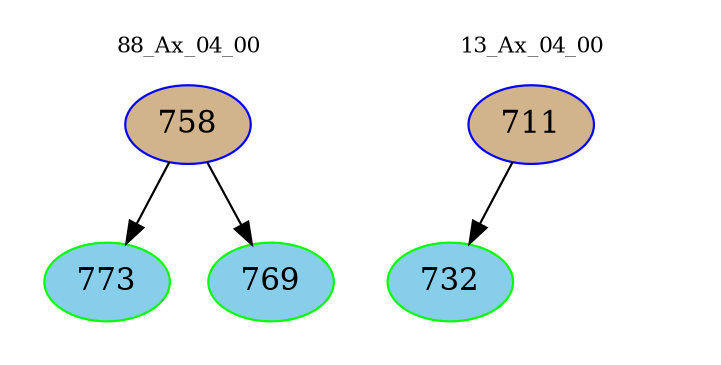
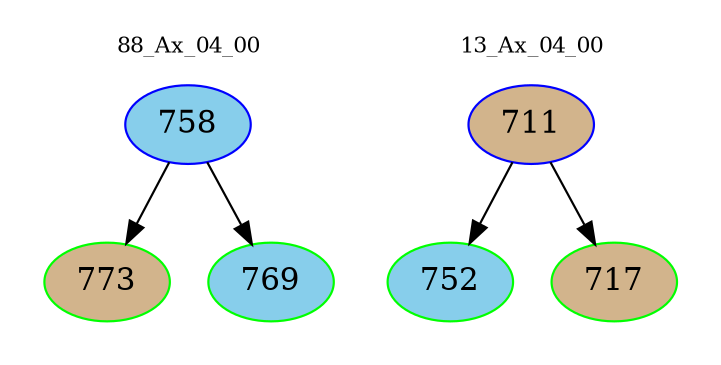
node "758": fillcolor tan -> skyblue
node "773": fillcolor skyblue -> tan
node "732": label "732" -> "752"
node "717": added
